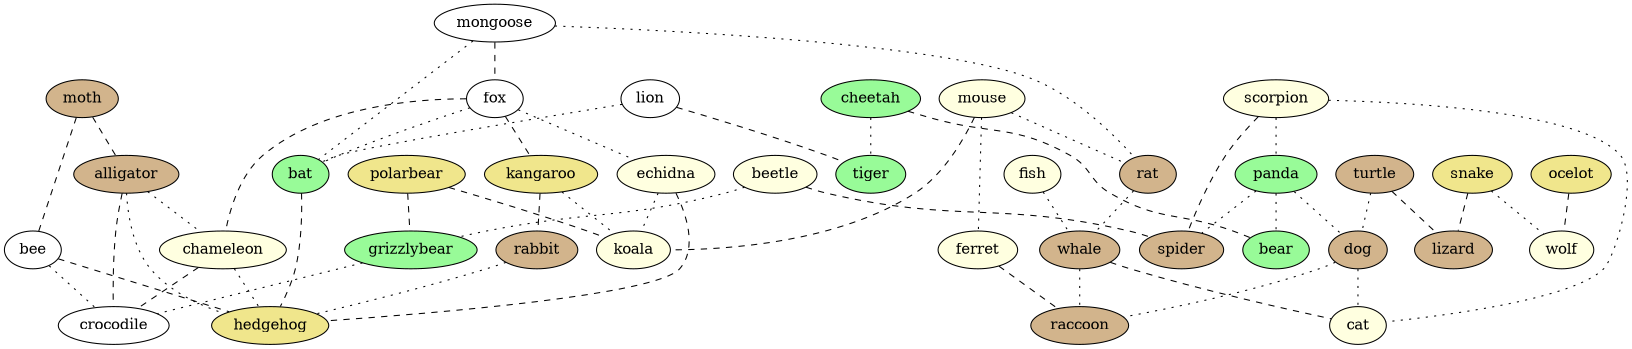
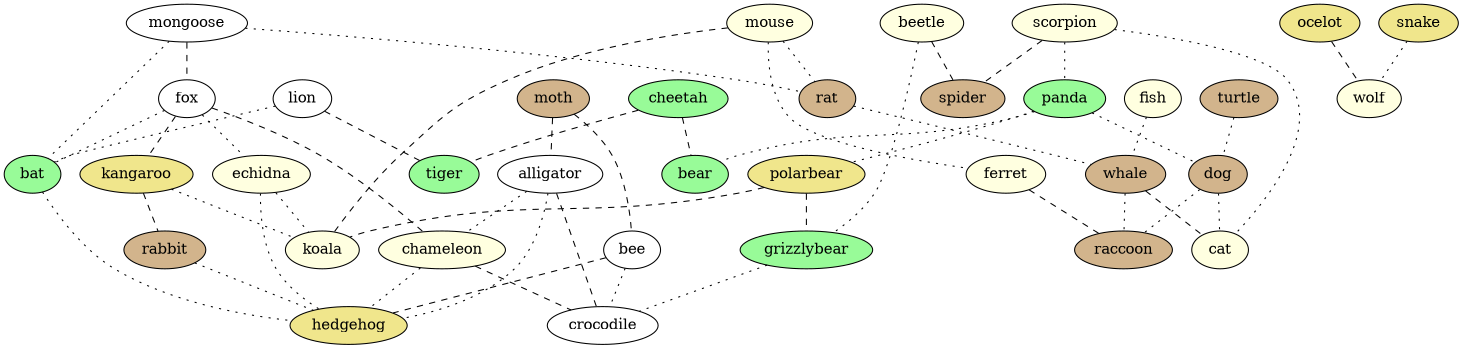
edge "cheetah" -- "tiger": style dotted -> dashed
node "alligator": fillcolor tan -> white
edge "panda" -- "spider": now "panda" -- "polarbear"
node "lizard": removed
edge "bat" -- "hedgehog": style dashed -> dotted
edge "echidna" -- "hedgehog": style dashed -> dotted
